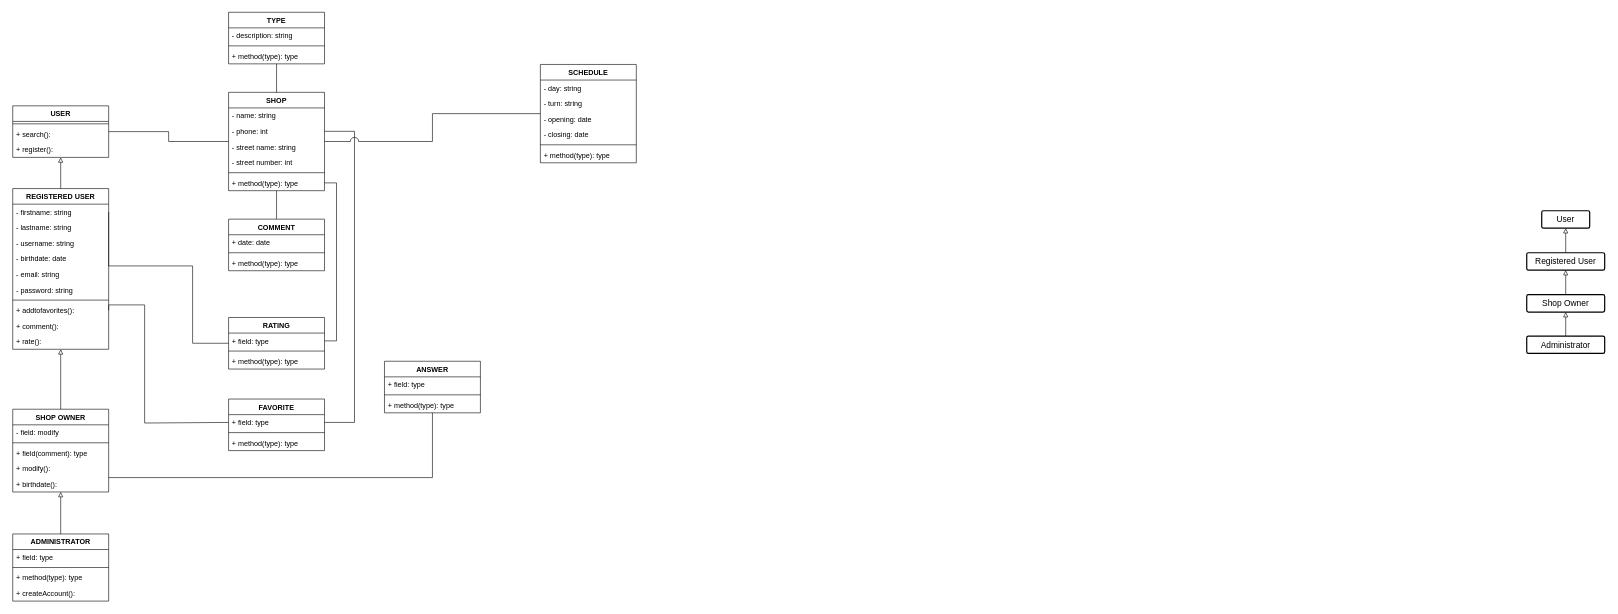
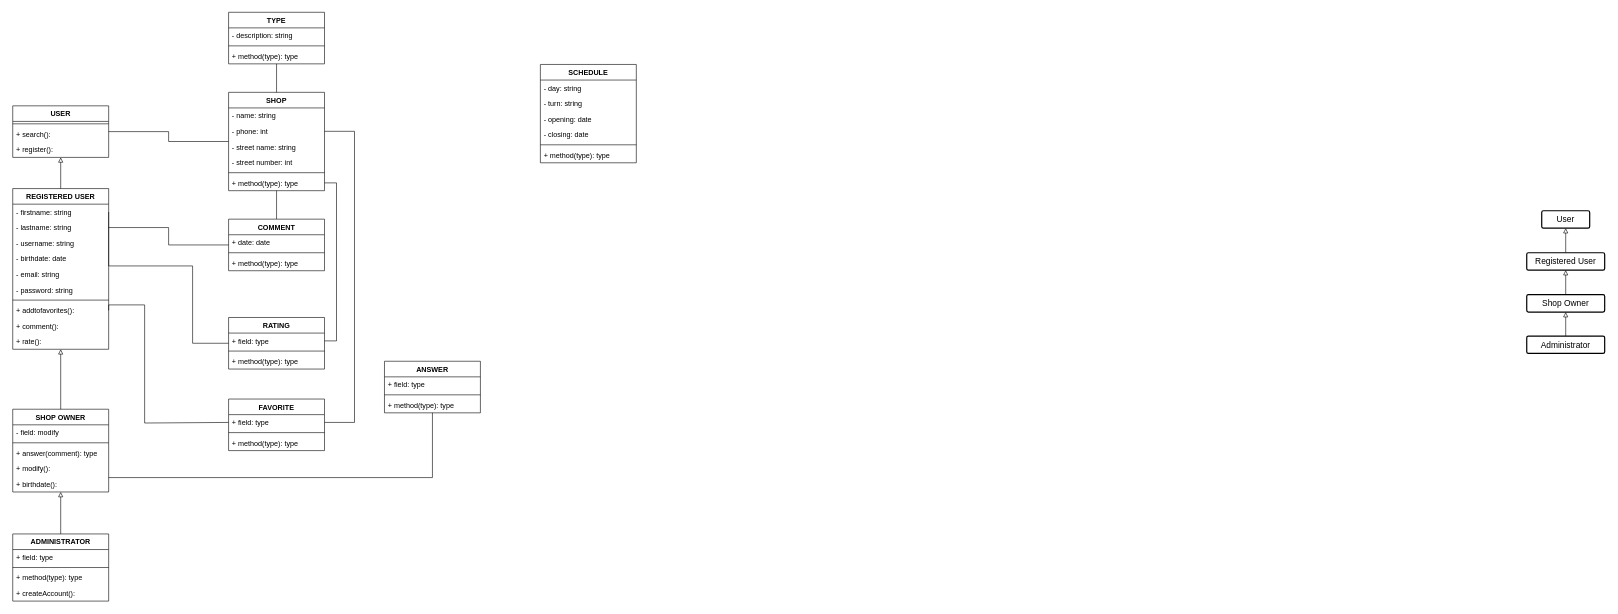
edge "SCHEDULE" -- "SHOP": removed
edge "- lastname: string" -- "COMMENT": added
node "+ field(comment): type": label "+ field(comment): type" -> "+ answer(comment): type"
